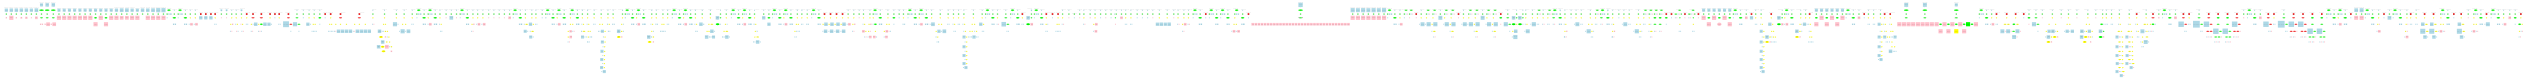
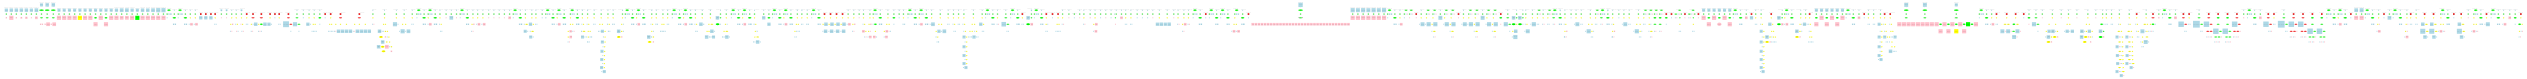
node "2.3066075146e-01f": fillcolor pink -> yellow
node "9.6179670095e-01f": fillcolor pink -> green
node "9.6179199219e-01f": added
